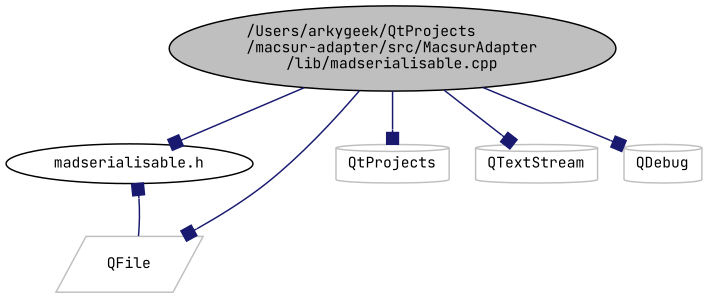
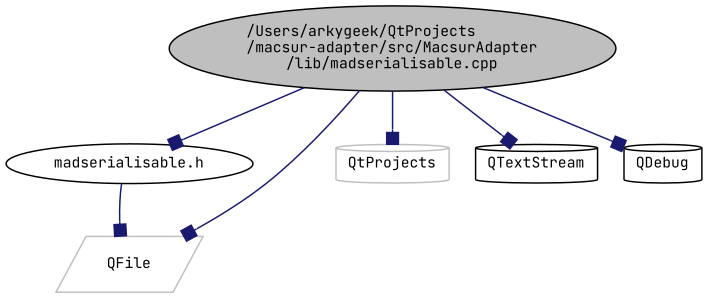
node "QTextStream": color grey75 -> black
node "QDebug": color grey75 -> black
edge "QFile" -> "madserialisable.h": reversed
